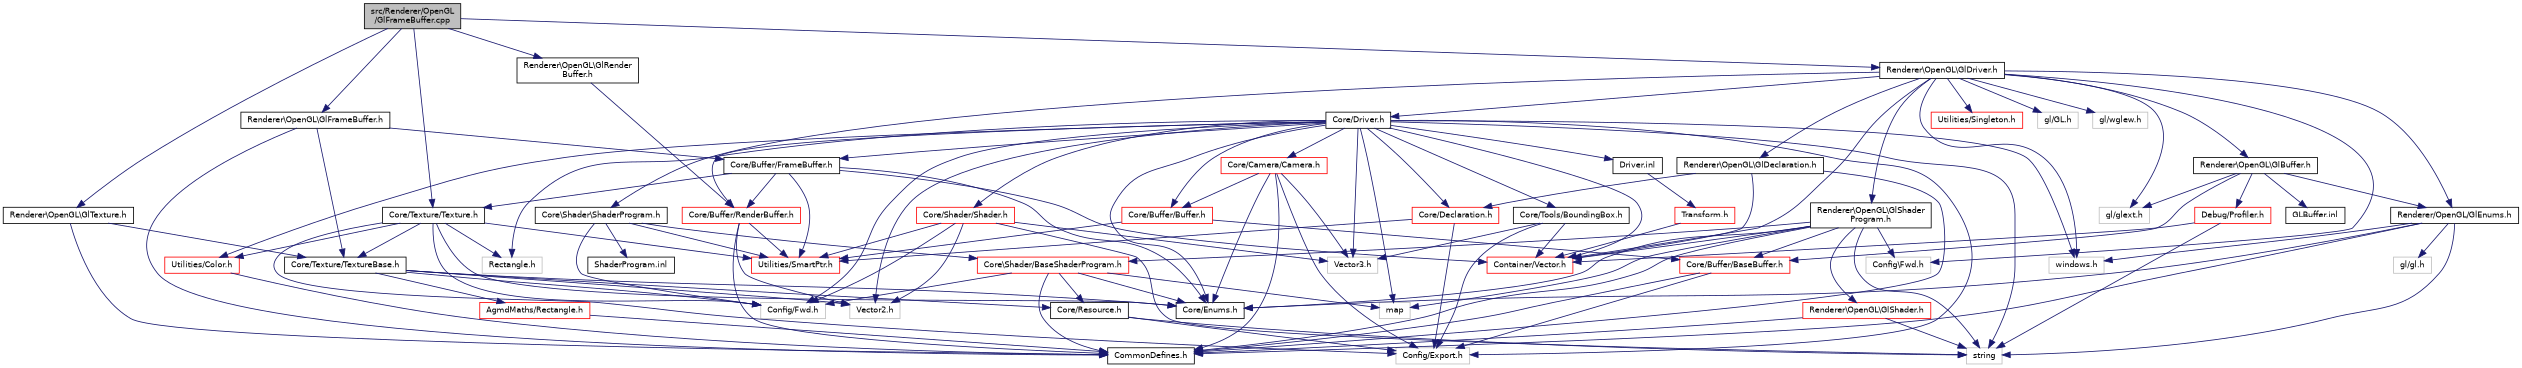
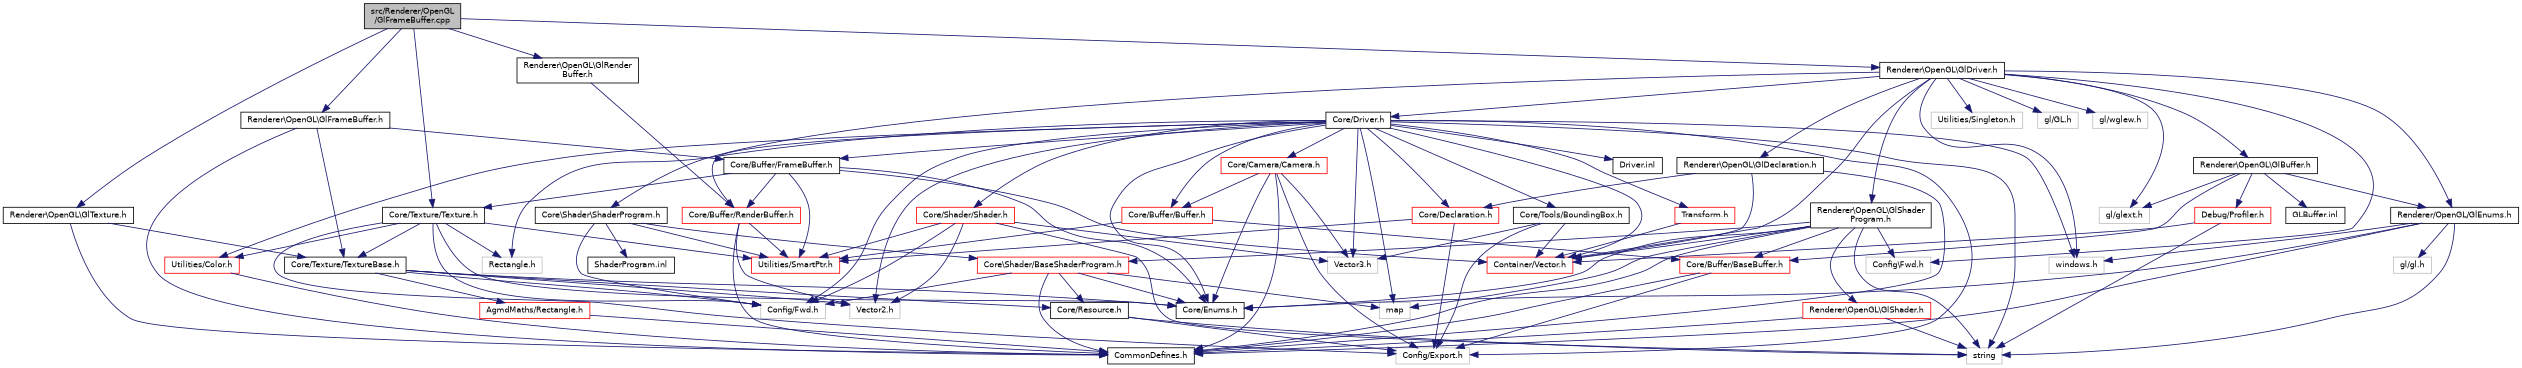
node "Utilities/Singleton.h": color red -> grey75
edge "Driver.inl" -> "Transform.h": now "Core/Driver.h" -> "Transform.h"
